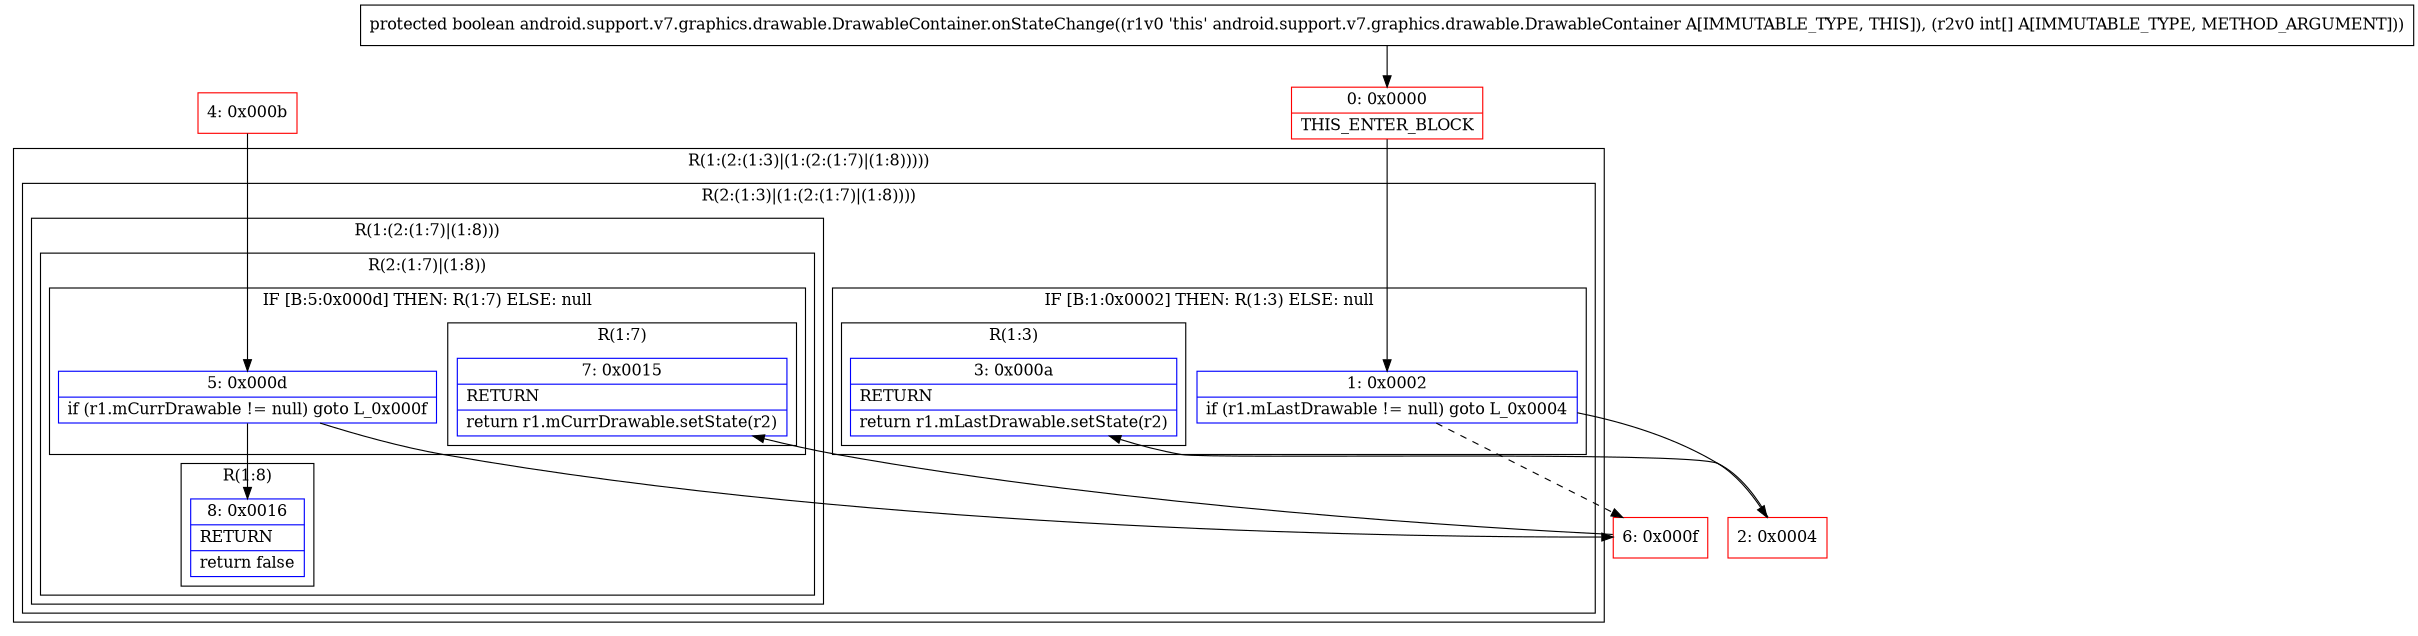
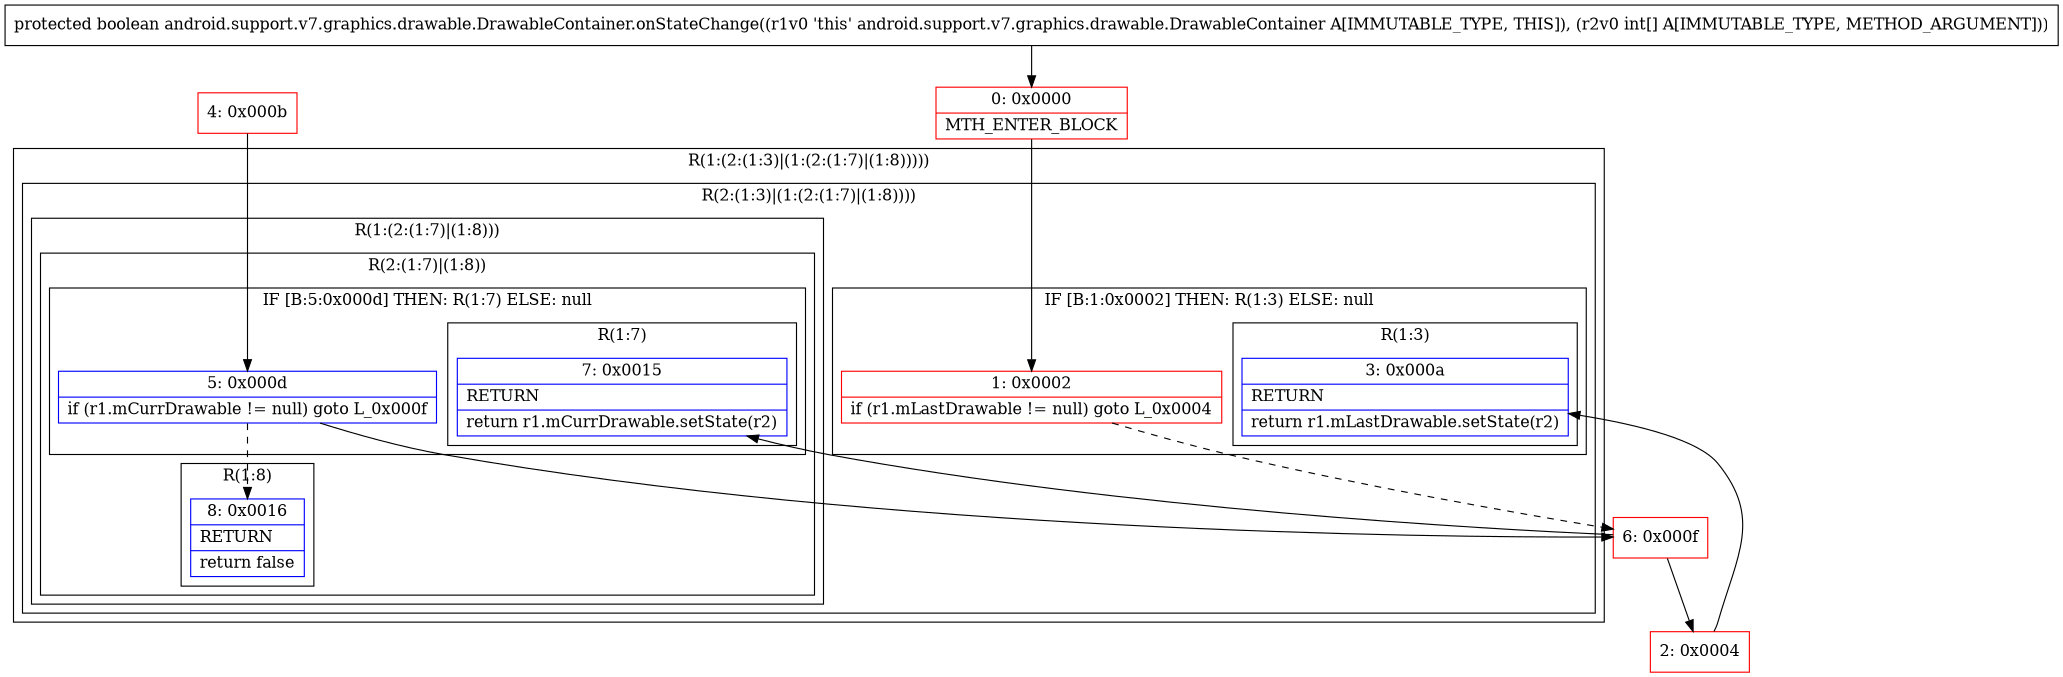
node "0: 0x0000": text "THIS_ENTER_BLOCK" -> "MTH_ENTER_BLOCK"
node "1: 0x0002": color blue -> red
edge "1: 0x0002" -> "2: 0x0004": now "6: 0x000f" -> "2: 0x0004"
edge "5: 0x000d" -> "8: 0x0016": style solid -> dashed
